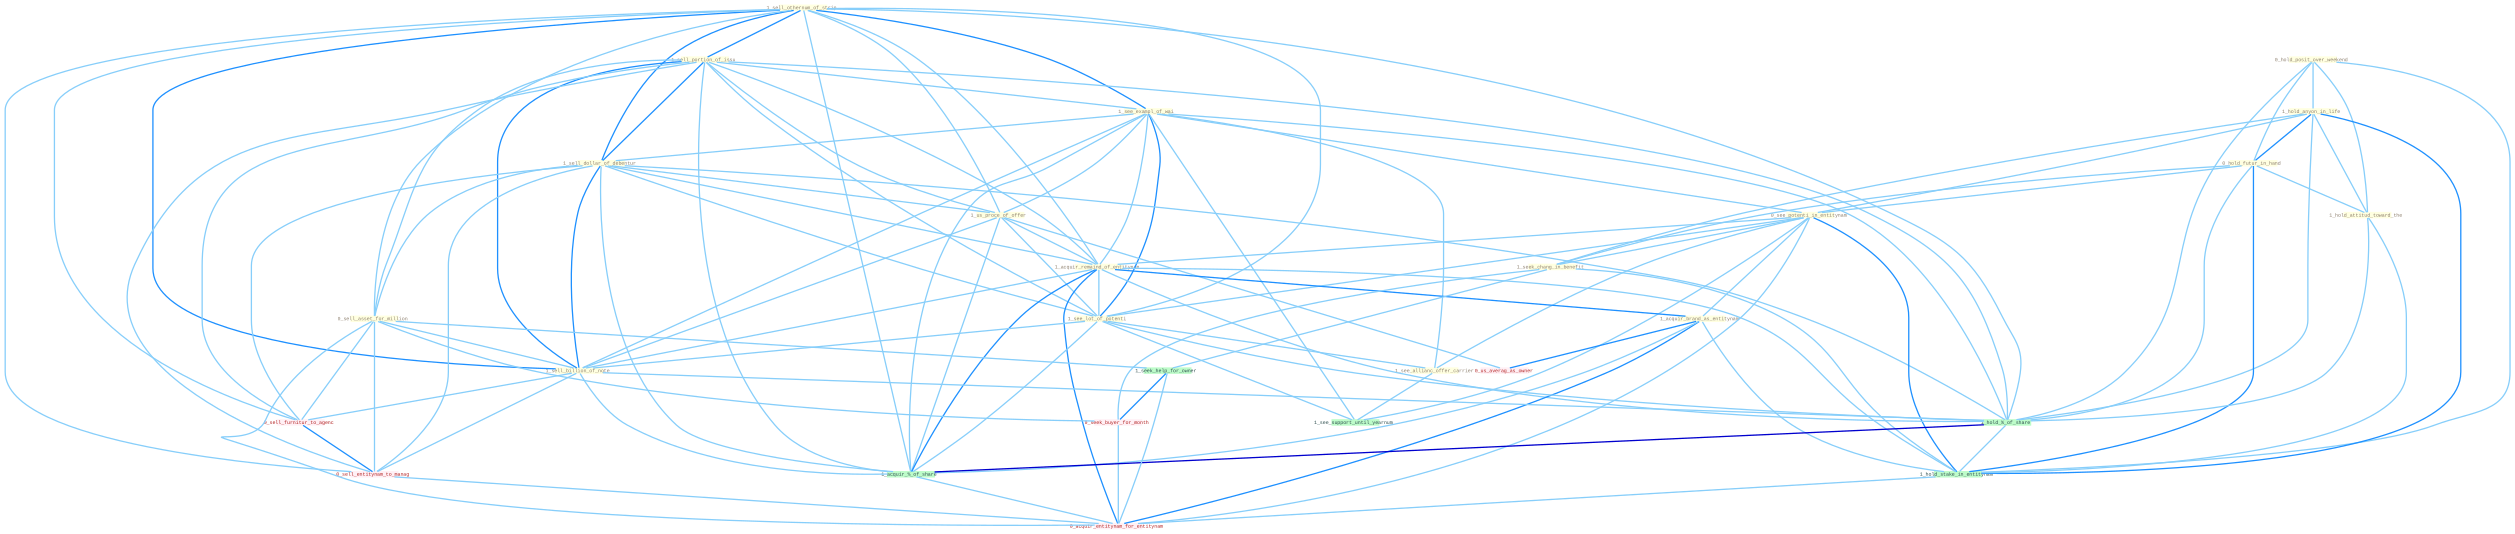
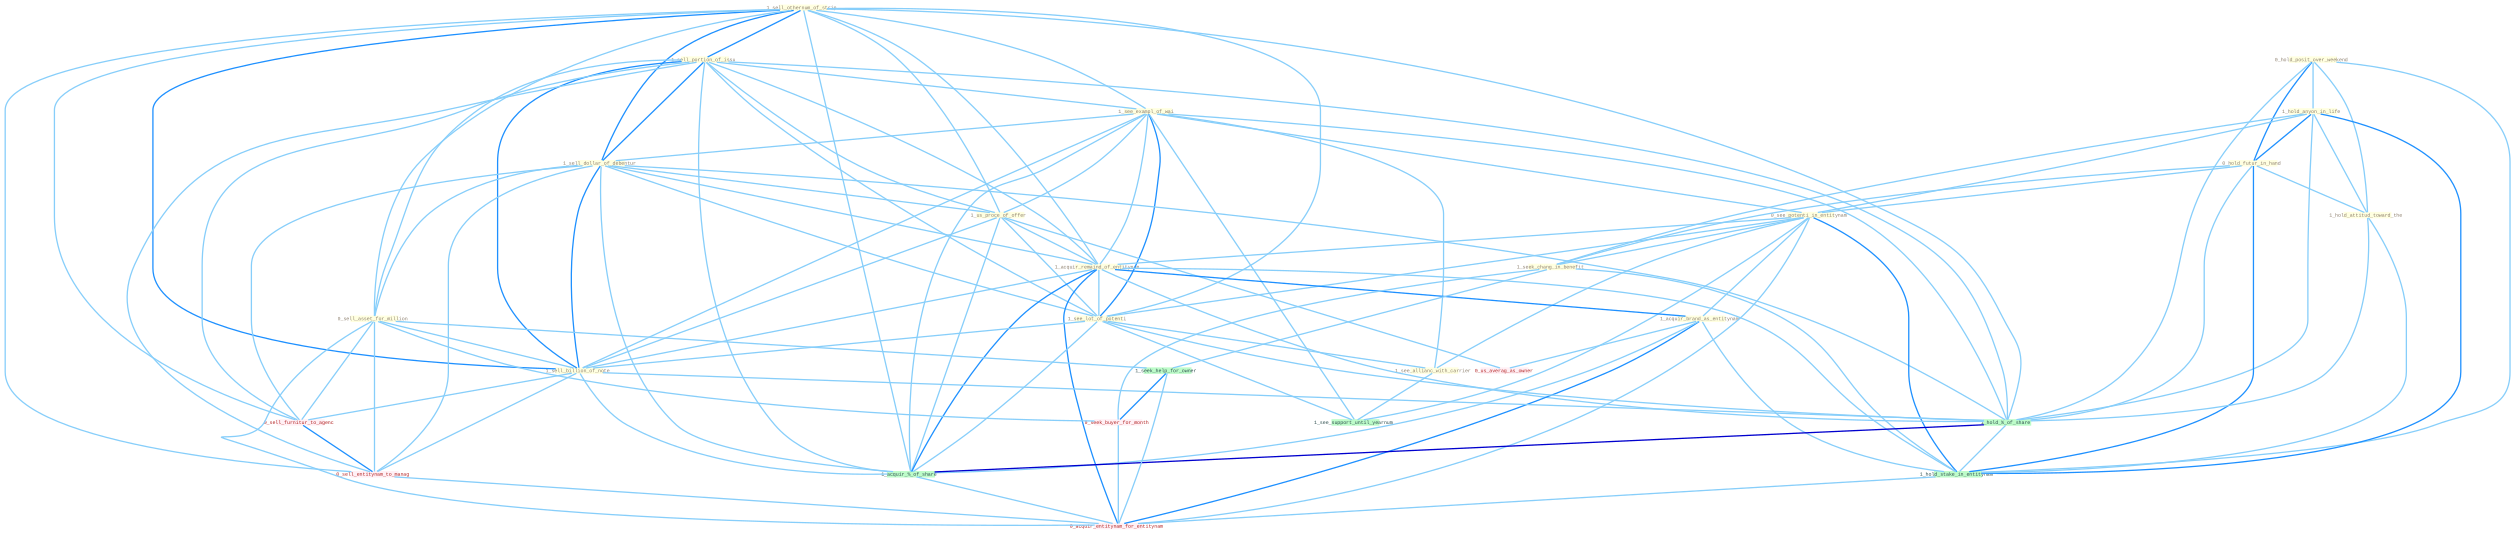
edge "1_sell_othernum_of_strip" -- "1_see_exampl_of_wai": color #1e90ff -> #87cefa
edge "0_hold_posit_over_weekend" -- "0_hold_futur_in_hand": color #87cefa -> #1e90ff
edge "1_acquir_brand_as_entitynam" -- "0_us_averag_as_owner": color #1e90ff -> #87cefa
node "1_see_allianc_offer_carrier": label "1_see_allianc_offer_carrier" -> "1_see_allianc_with_carrier"
